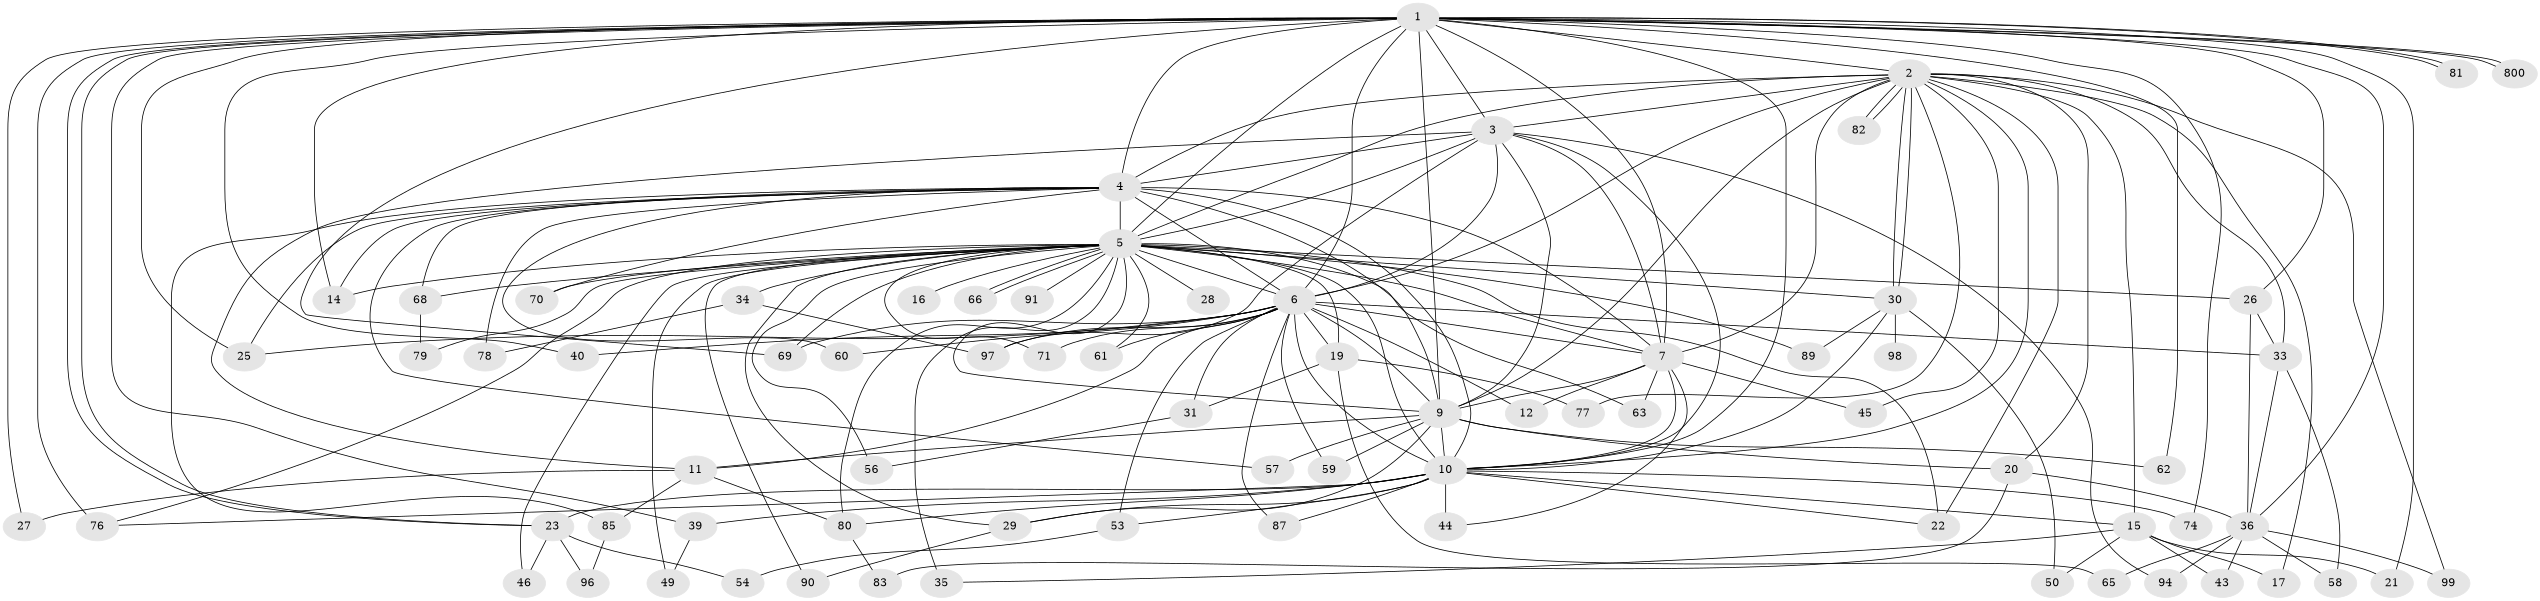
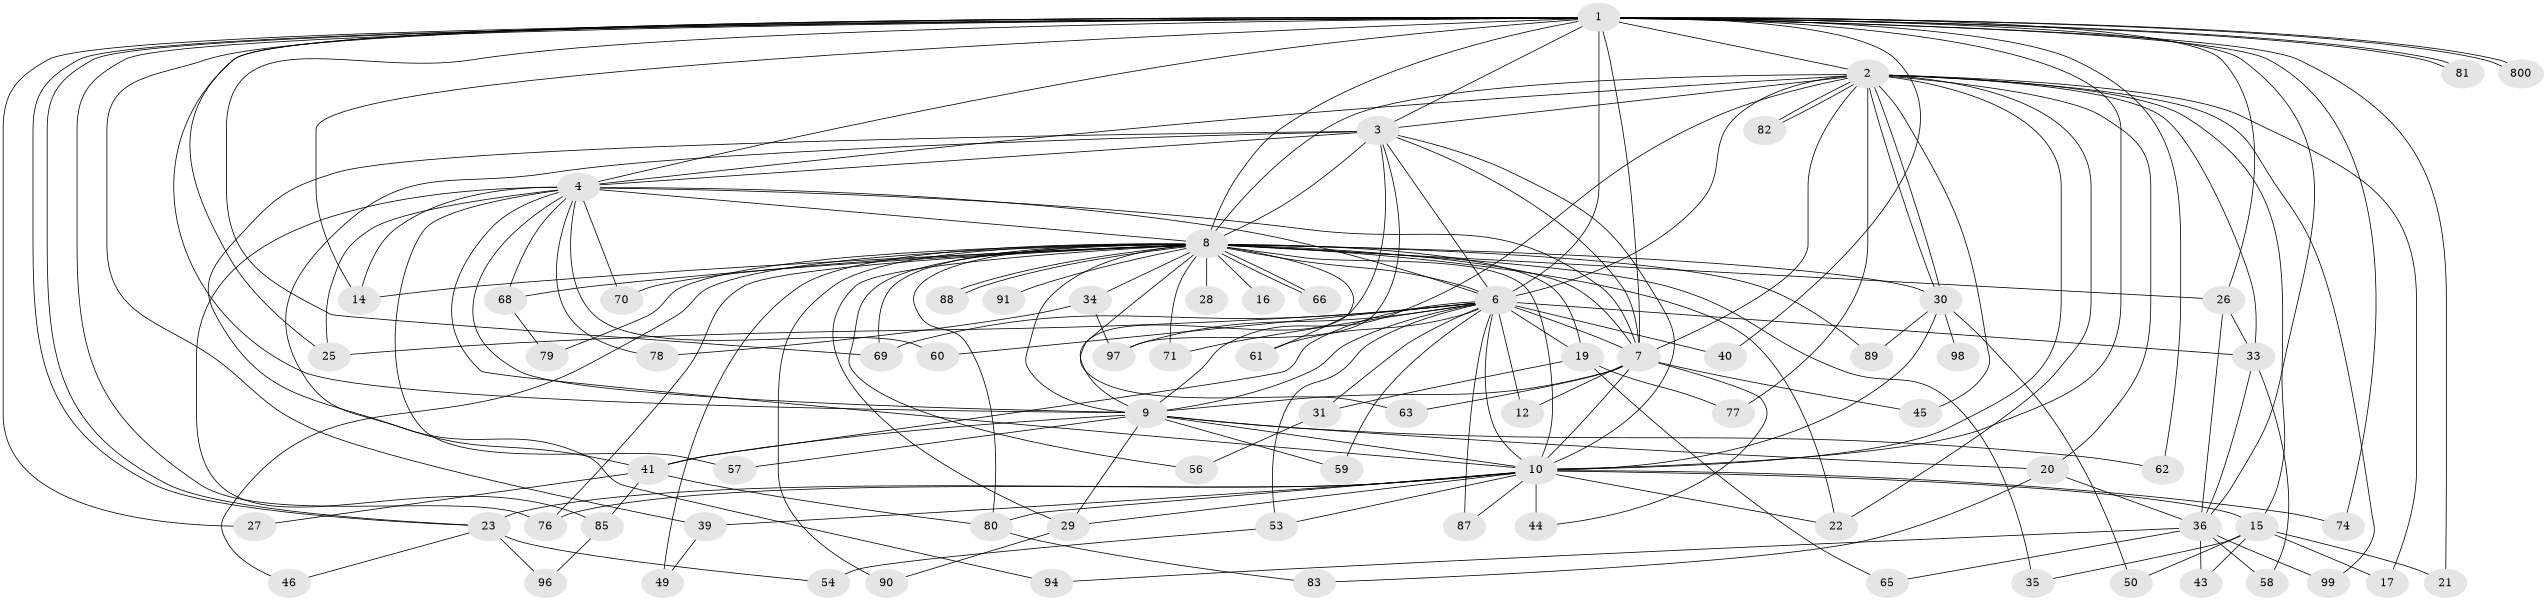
node "5": label "5" -> "8"
node "88": added
node "11": label "11" -> "41"
